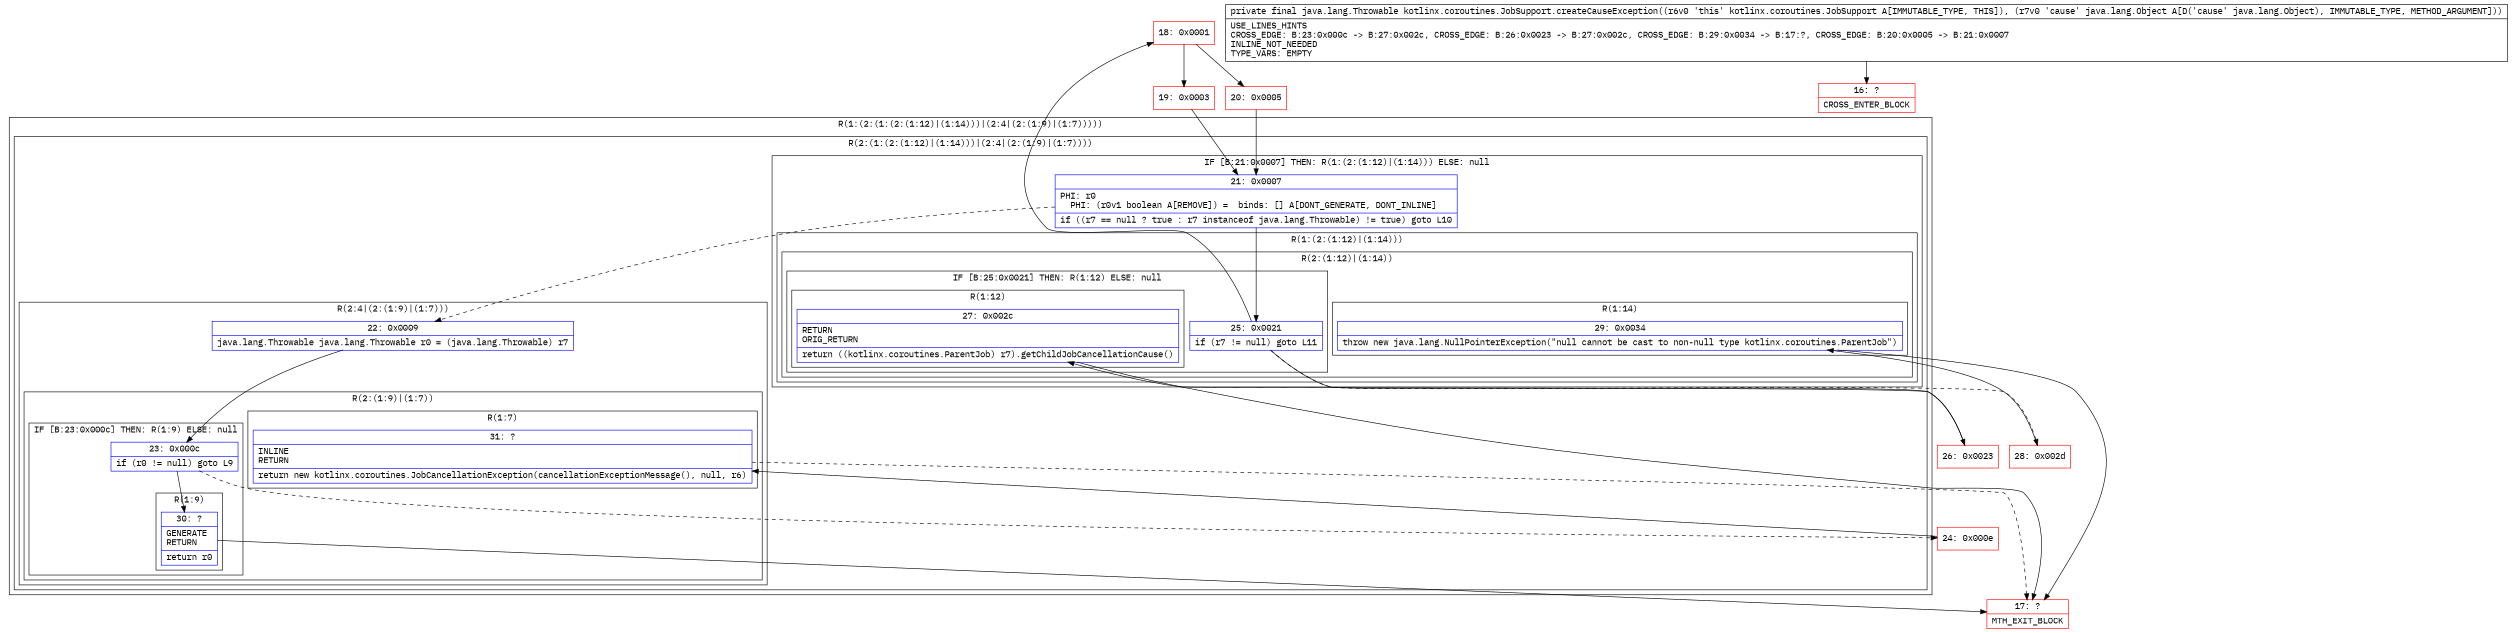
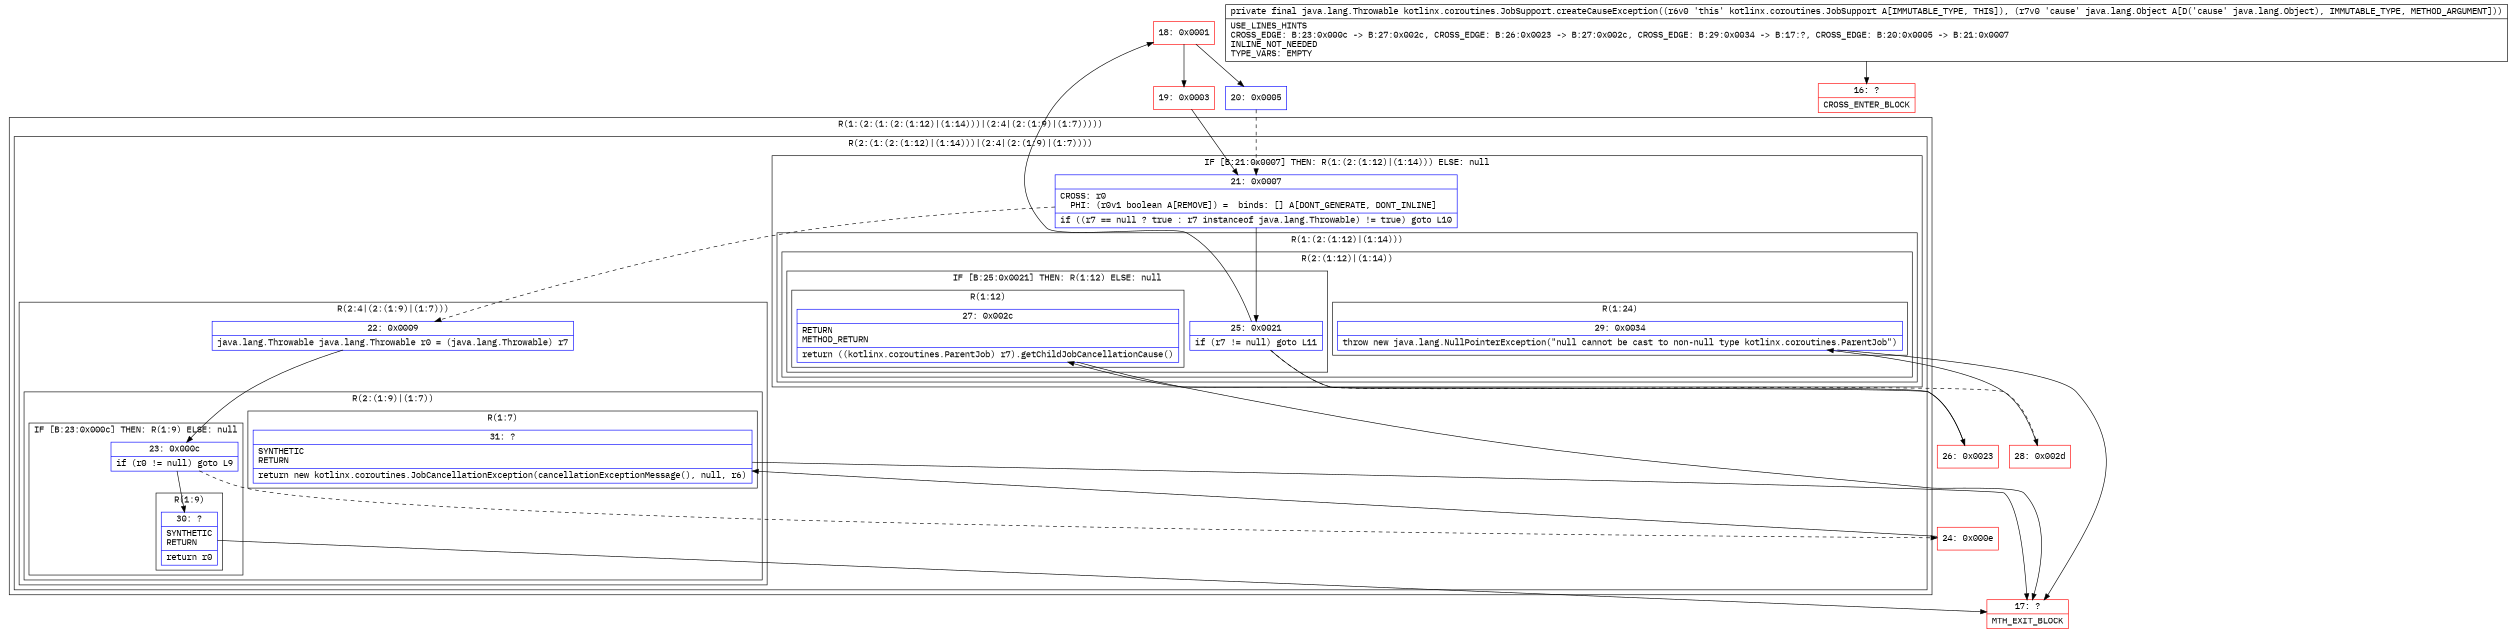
node "20: 0x0005": color red -> blue
edge "20: 0x0005" -> "21: 0x0007": style solid -> dashed
node "21: 0x0007": text "PHI: r0" -> "CROSS: r0"
cluster "R(1:14)": label "R(1:14)" -> "R(1:24)"
node "27: 0x002c": text "ORIG_RETURN" -> "METHOD_RETURN"
node "31: ?": text "INLINE" -> "SYNTHETIC"
edge "31: ?" -> "17: ?": style dashed -> solid
node "30: ?": text "GENERATE" -> "SYNTHETIC"
